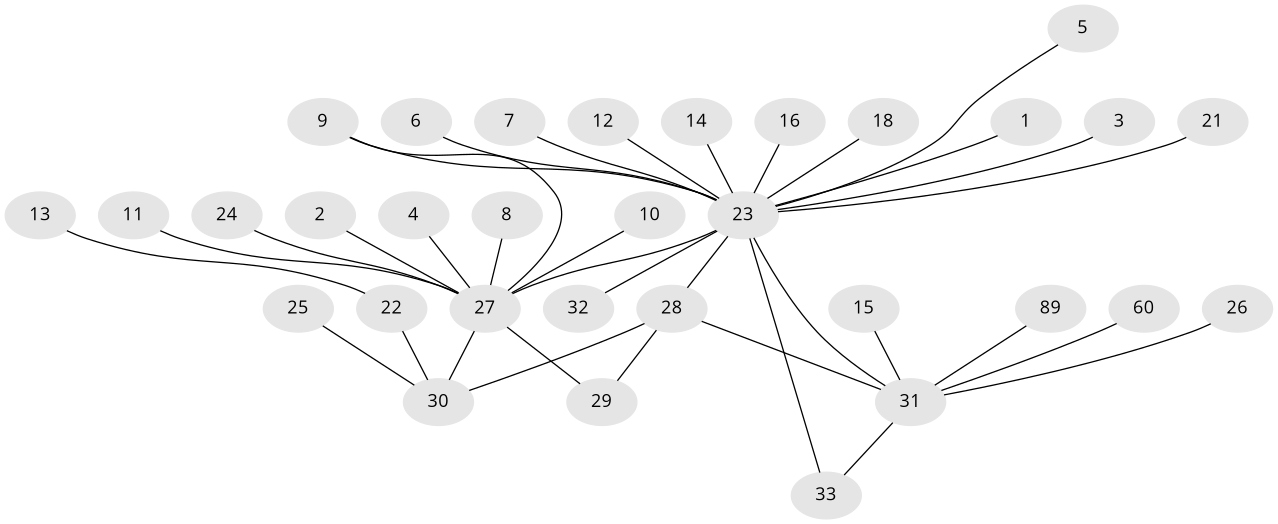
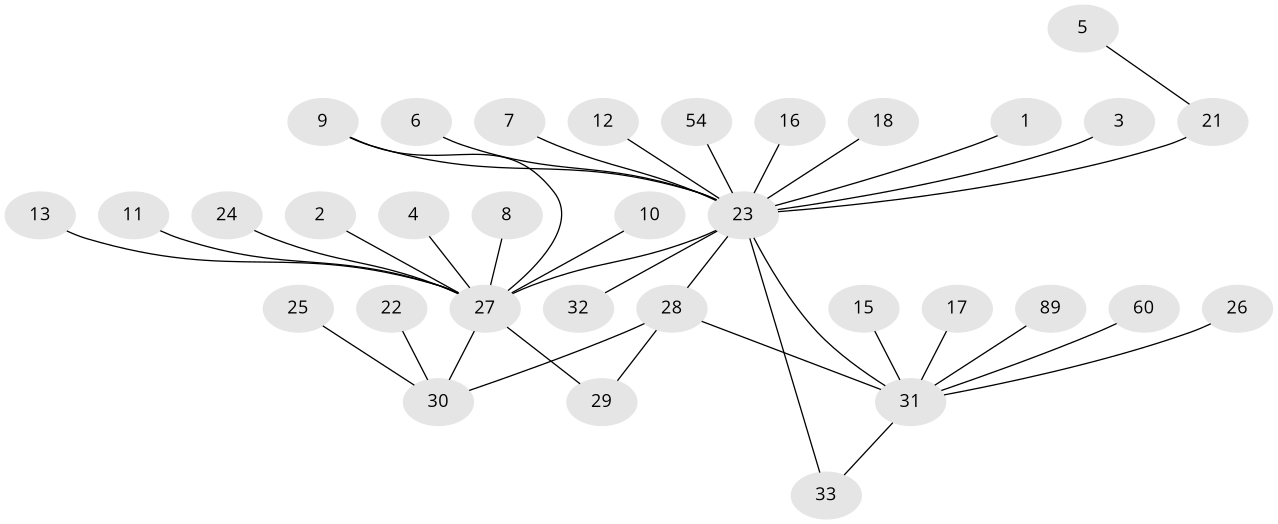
node "14": label "14" -> "54"
edge "5" -- "23": now "5" -- "21"
edge "13" -- "22": now "13" -- "27"
node "17": added
